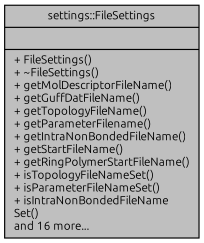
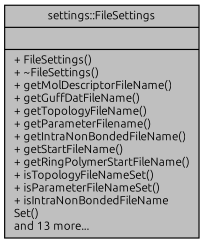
node "settings::FileSettings": text "and 16 more..." -> "and 13 more..."
